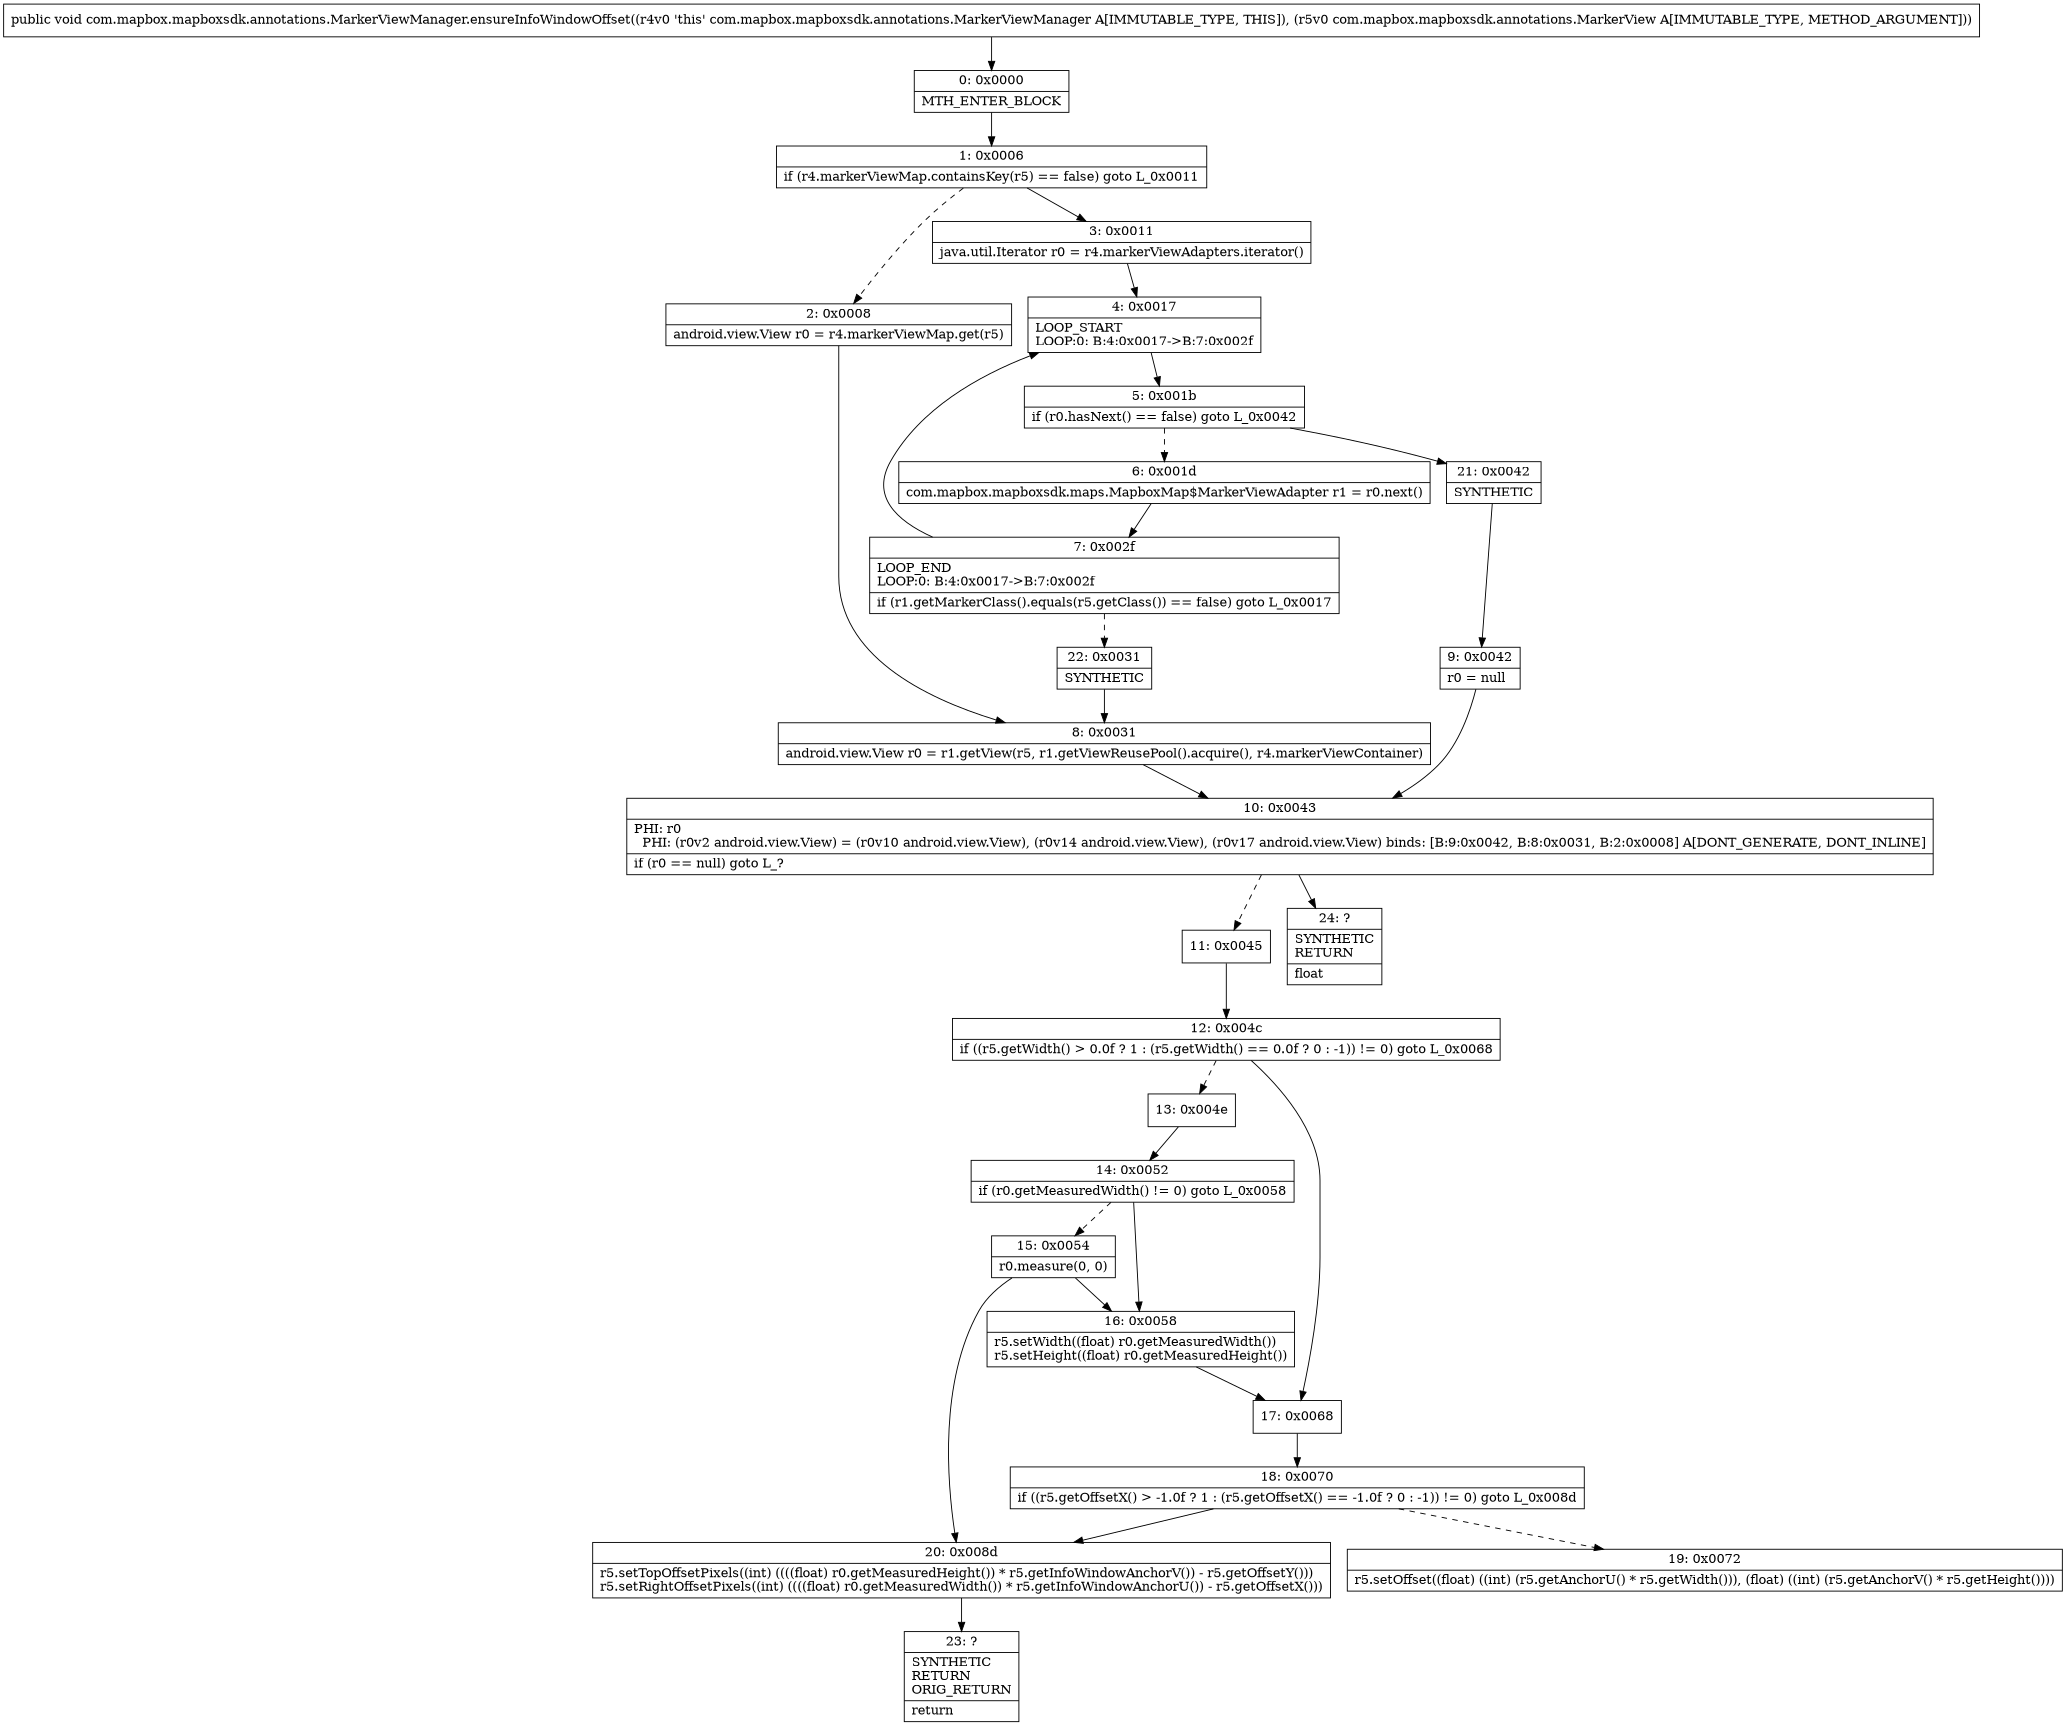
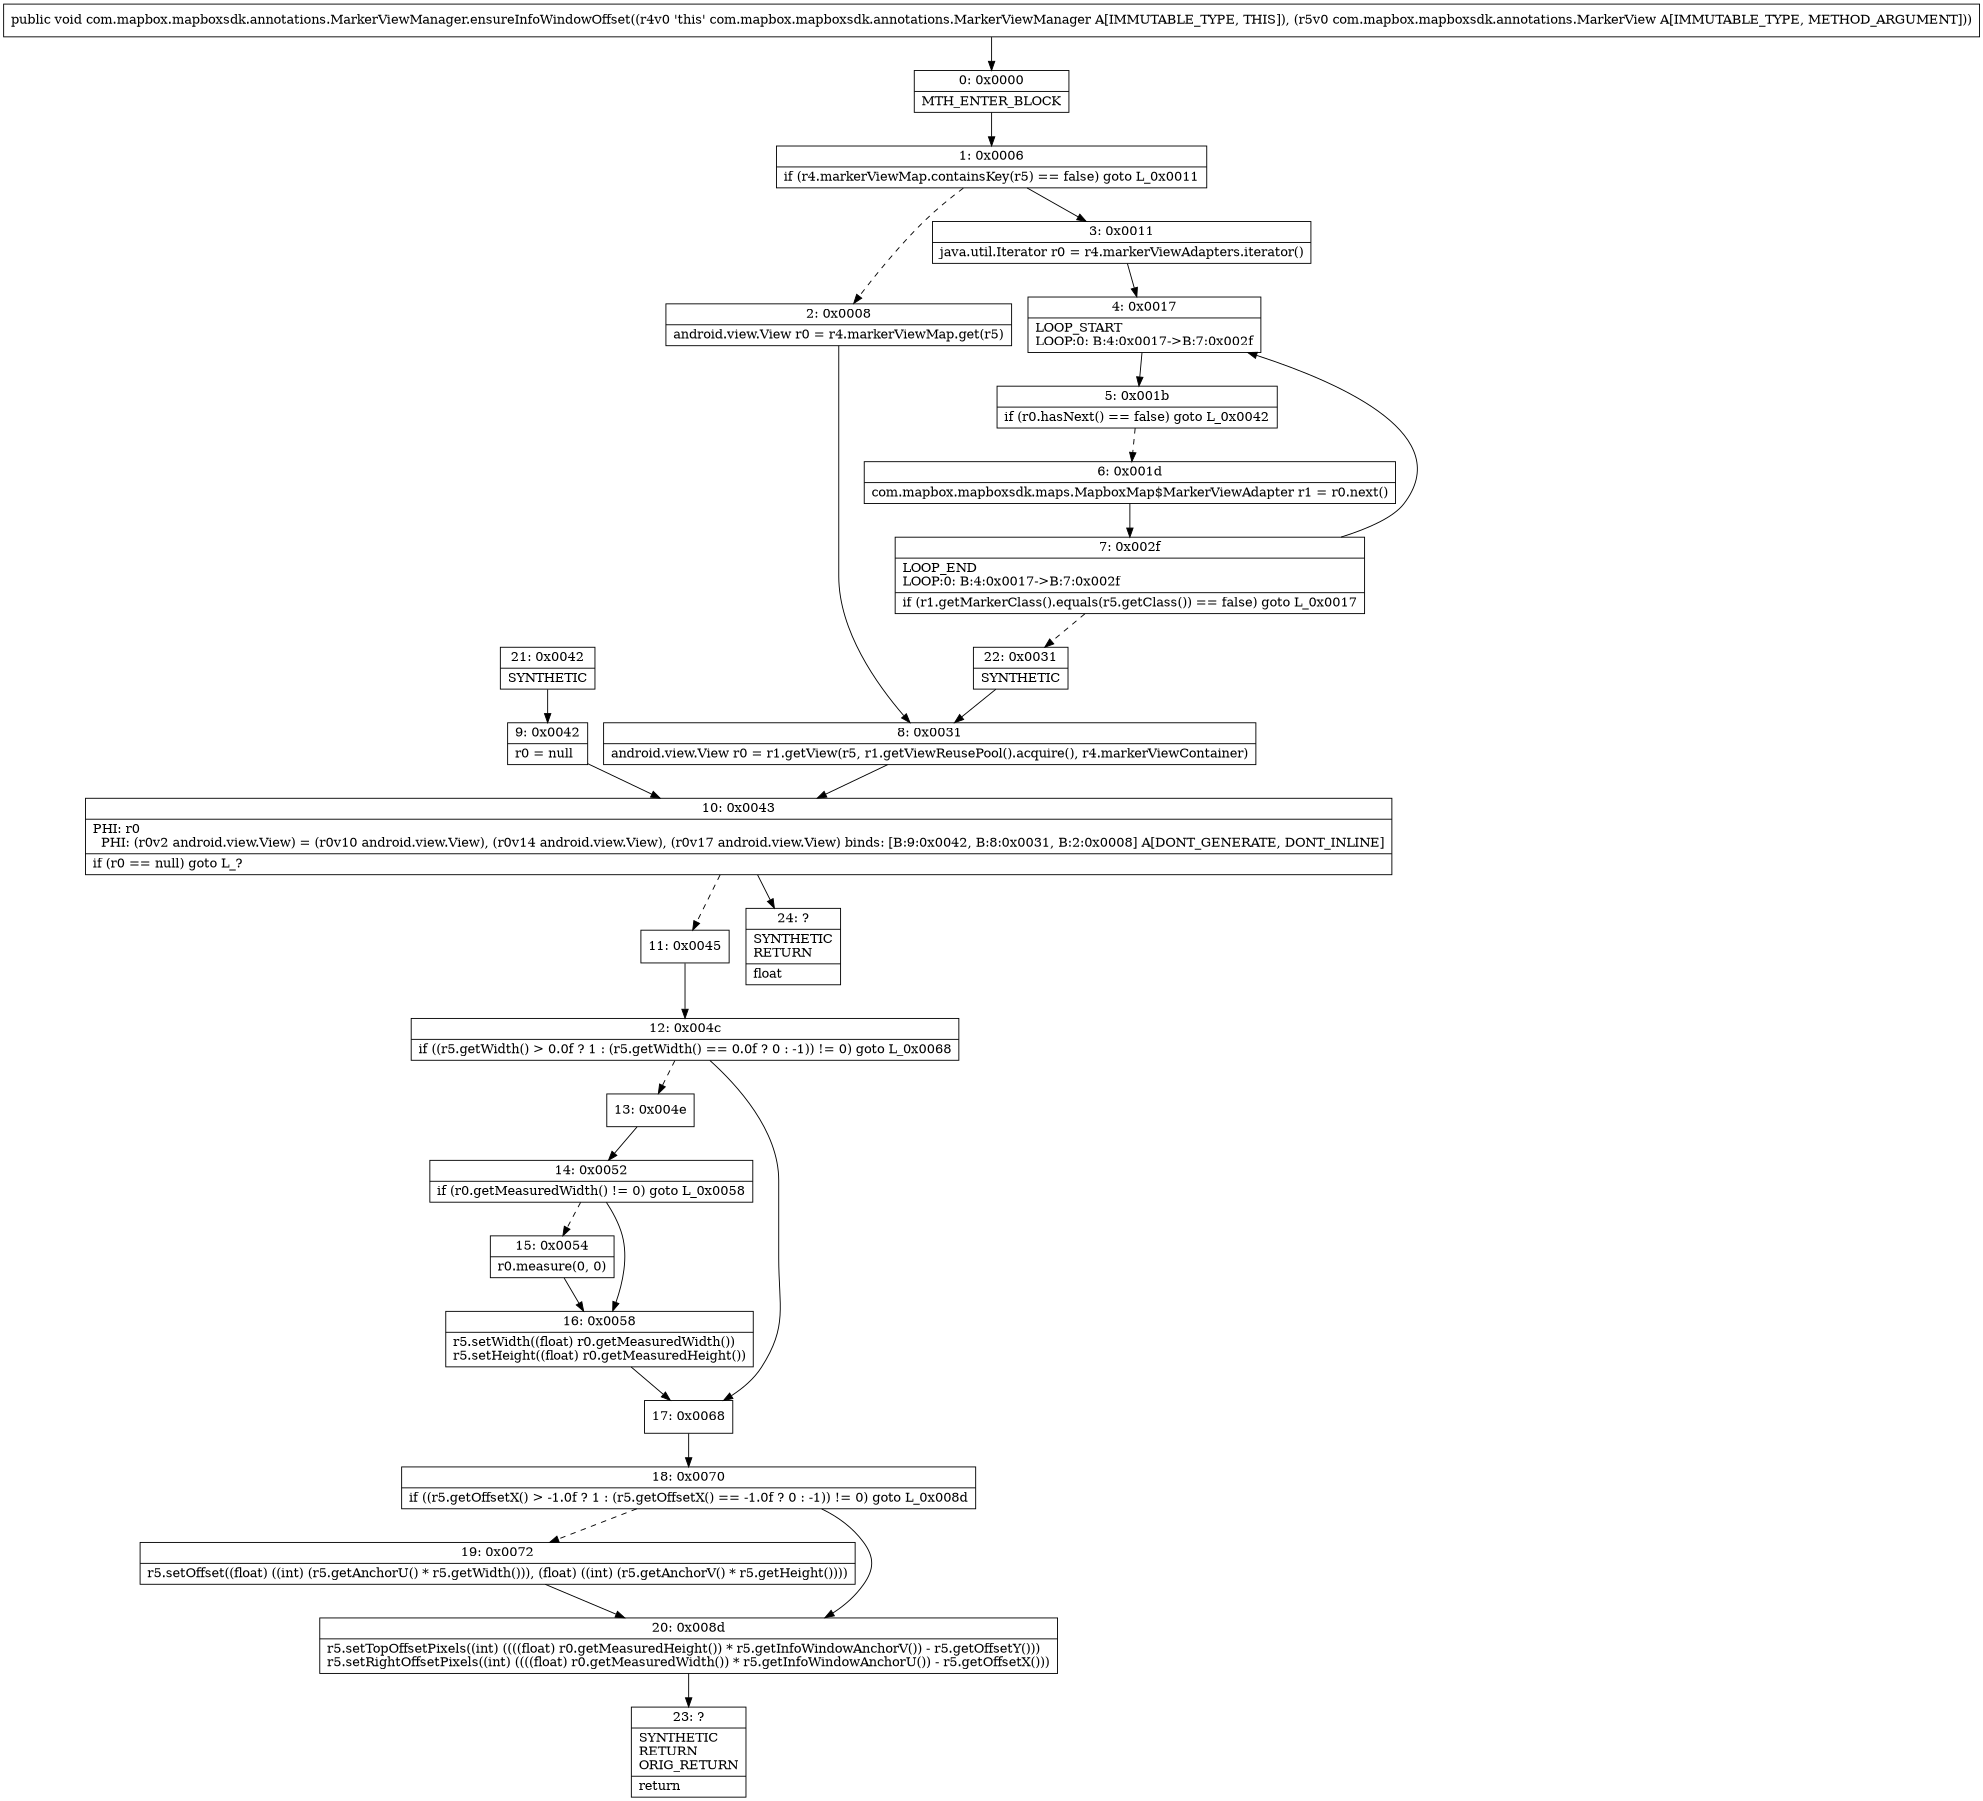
edge "5: 0x001b" -> "21: 0x0042": removed
edge "15: 0x0054" -> "20: 0x008d": now "19: 0x0072" -> "20: 0x008d"
